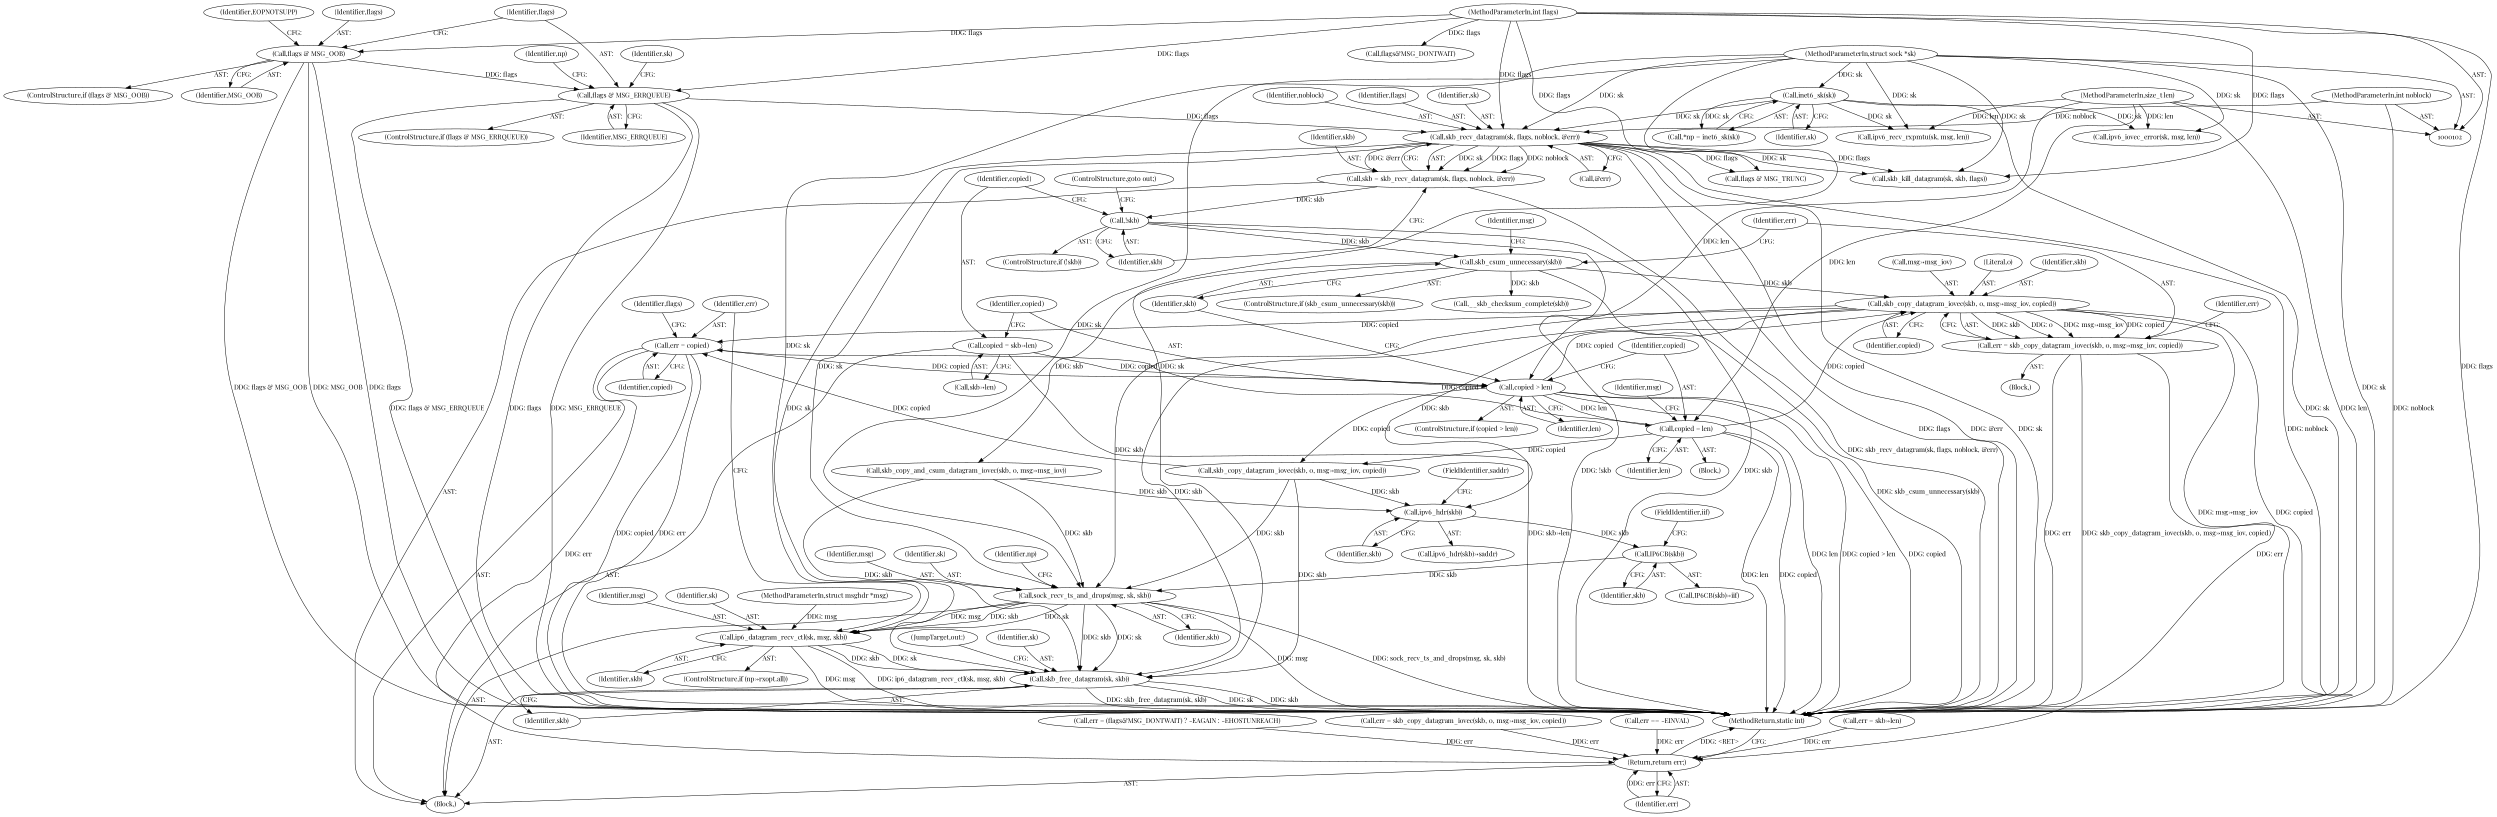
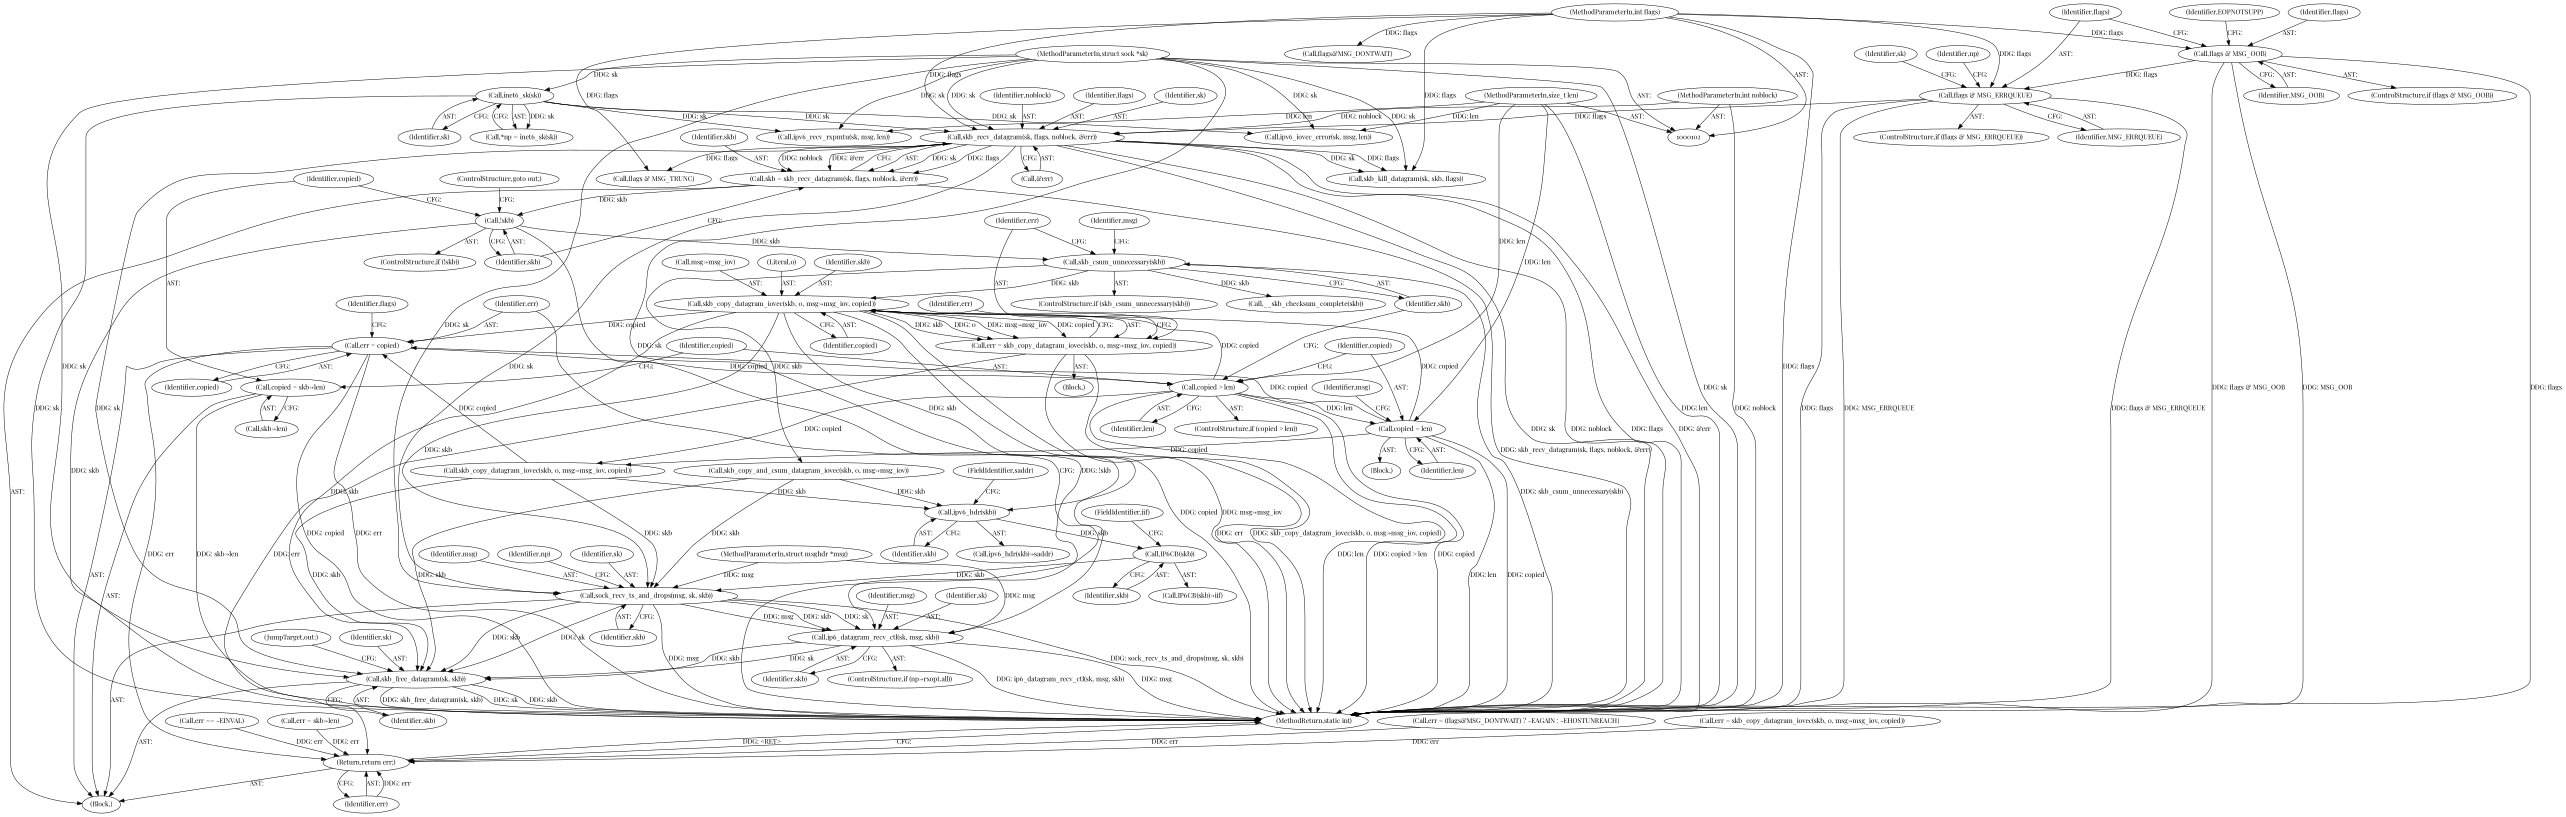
edge "(Call,copied = skb->len)" -> "(Call,copied > len)": removed, label "DDG: copied"
edge "(MethodParameterIn,struct msghdr *msg)" -> "(Call,sock_recv_ts_and_drops(msg, sk, skb))": added, label "DDG: msg"
